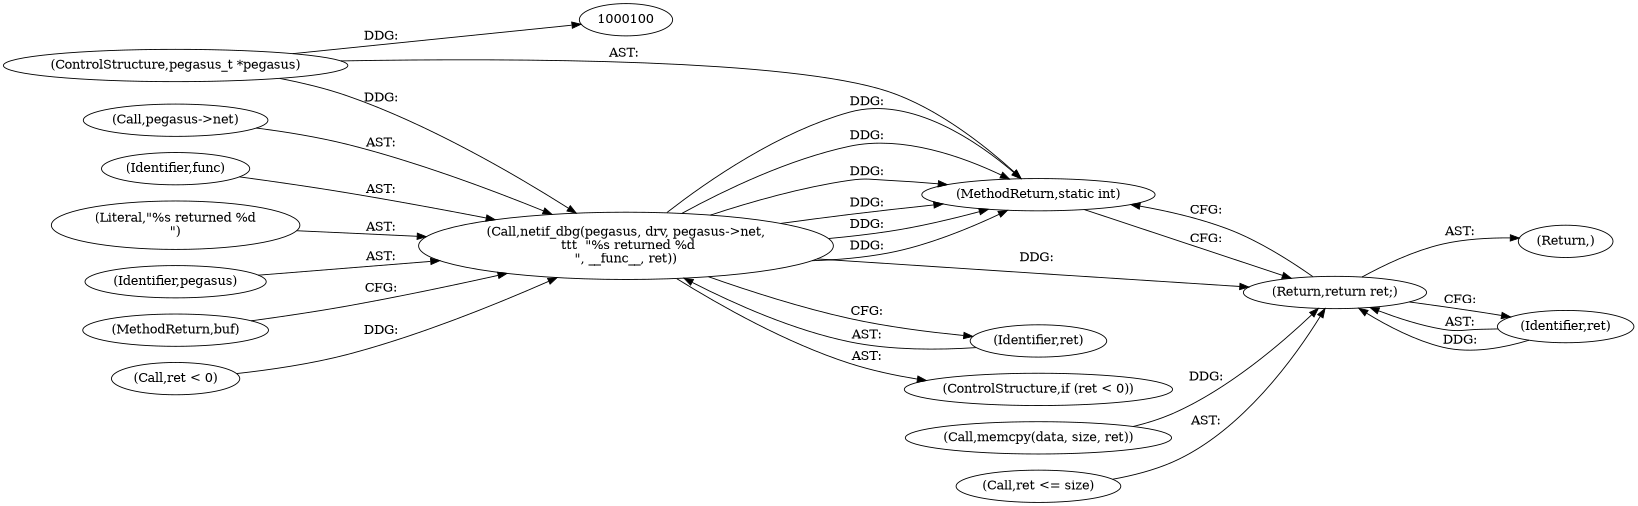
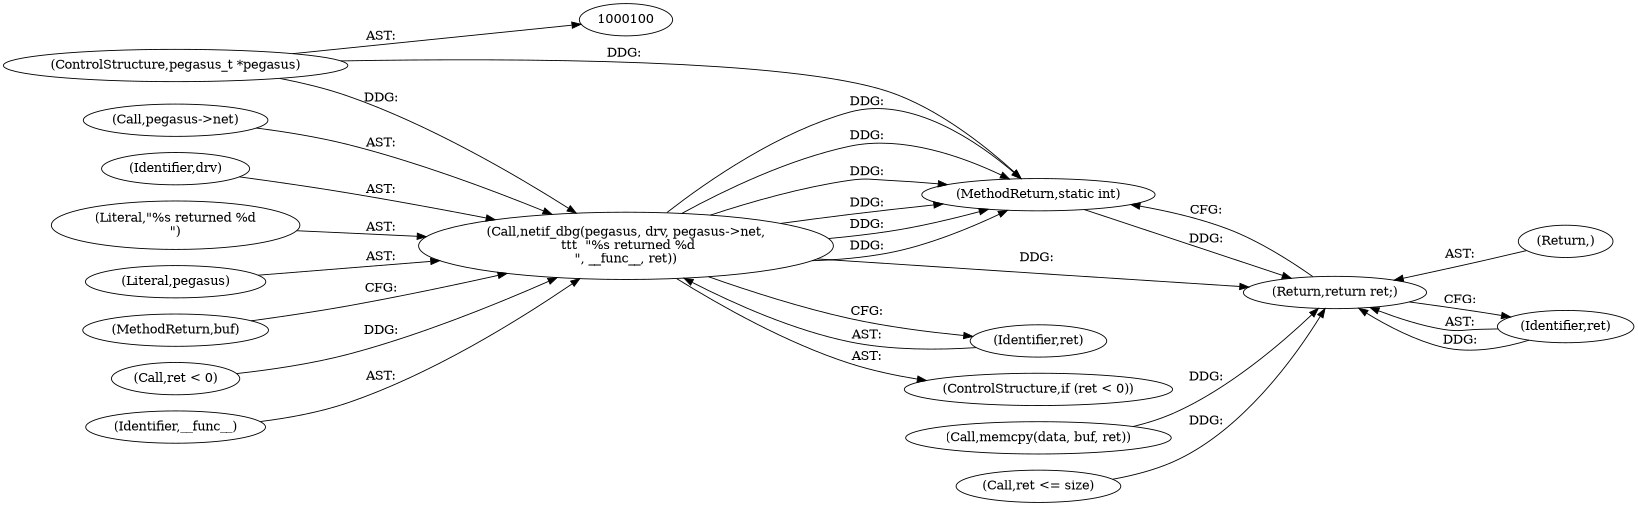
edge "(ControlStructure,pegasus_t *pegasus)" -> "1000100": label "DDG: " -> "AST: "
edge "(ControlStructure,pegasus_t *pegasus)" -> "(MethodReturn,static int)": label "AST: " -> "DDG: "
node "(Identifier,func)": label "(Identifier,func)" -> "(Identifier,drv)"
edge "(MethodReturn,static int)" -> "(Return,return ret;)": label "CFG: " -> "DDG: "
edge "(Return,return ret;)" -> "(Return,)": reversed
node "(Identifier,pegasus)": label "(Identifier,pegasus)" -> "(Literal,pegasus)"
edge "(Call,ret <= size)" -> "(Return,return ret;)": label "AST: " -> "DDG: "
node "(Identifier,__func__)": added
node "(Call,memcpy(data, size, ret))": label "(Call,memcpy(data, size, ret))" -> "(Call,memcpy(data, buf, ret))"
